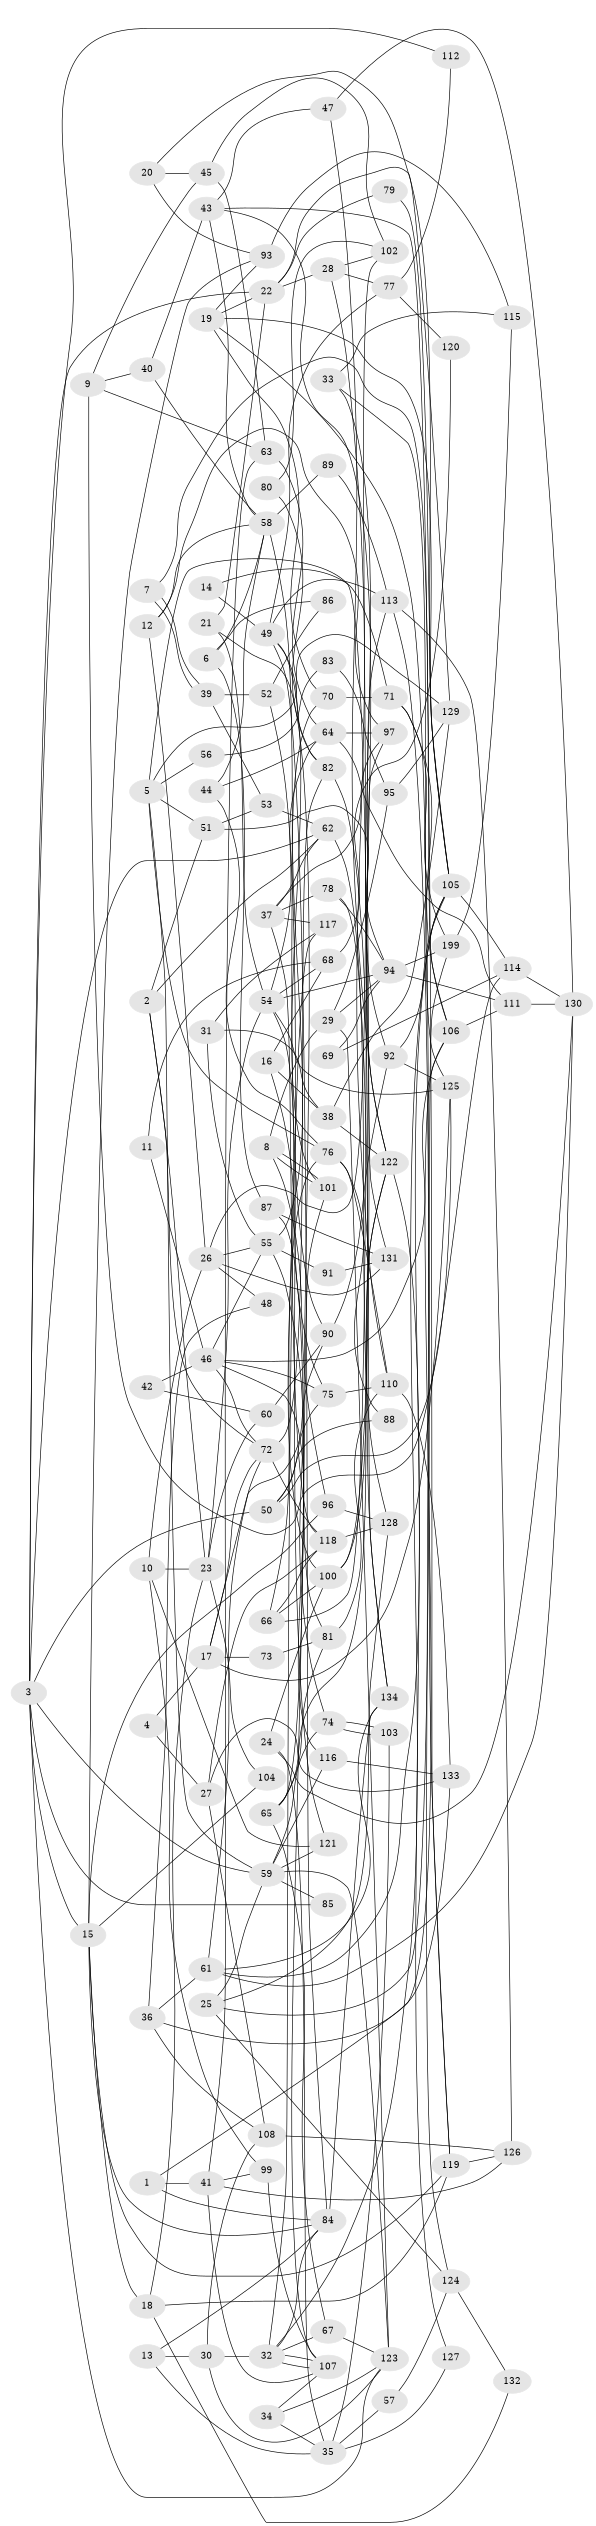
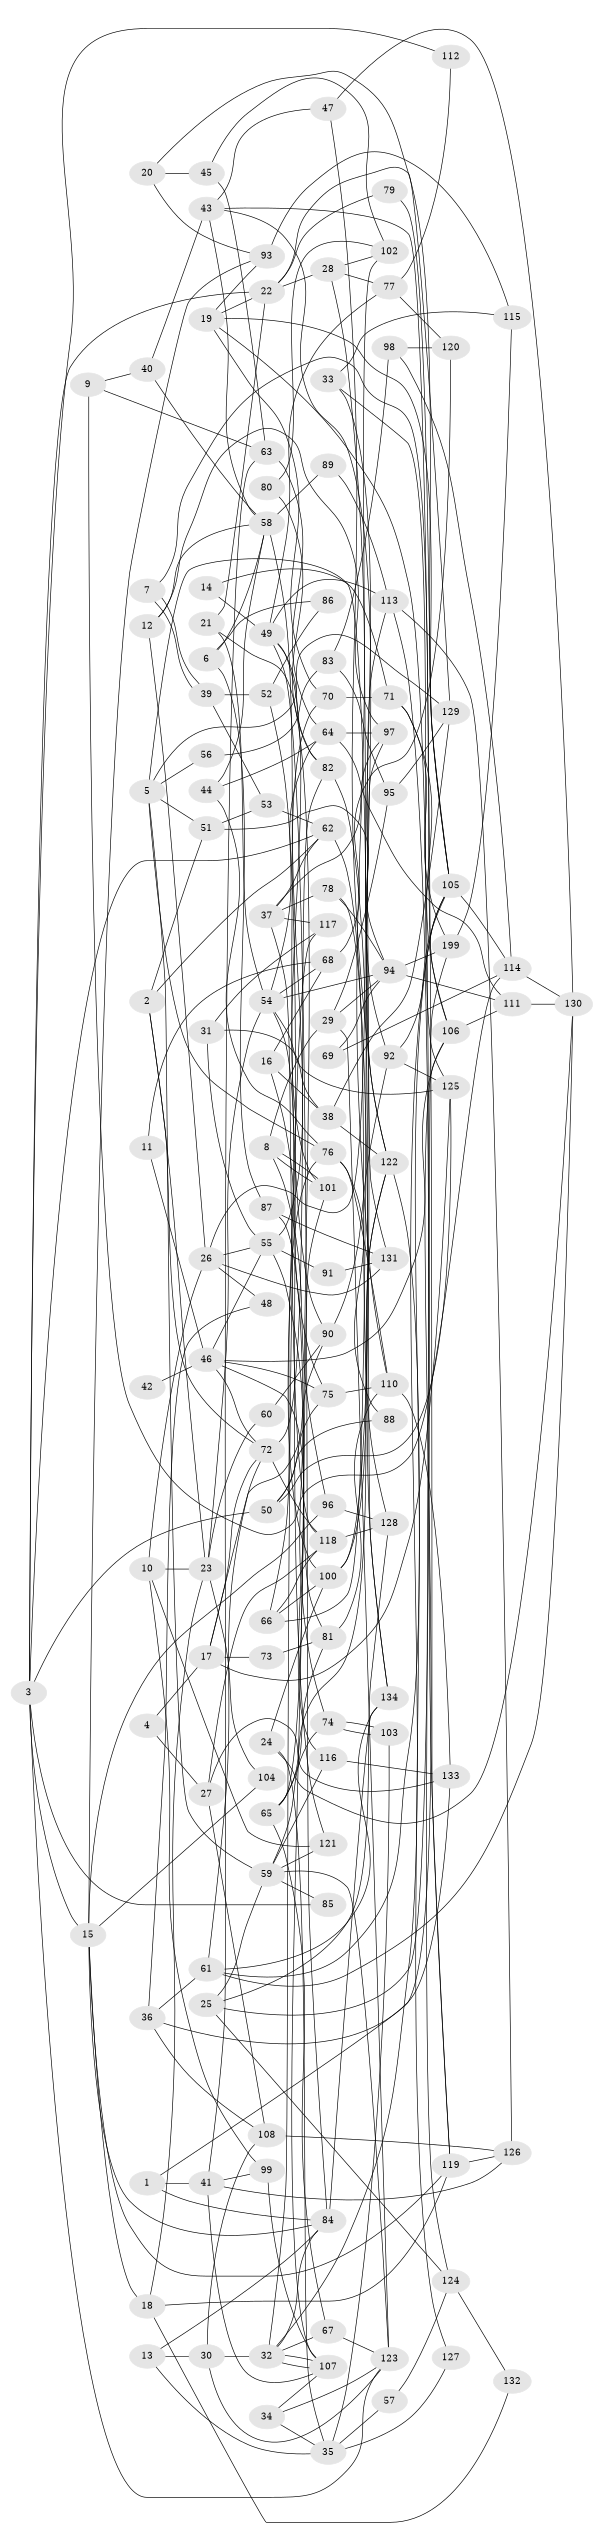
edge "45" -- "9": removed
node "98": added
edge "42" -- "60": removed
edge "3" -- "59": removed
